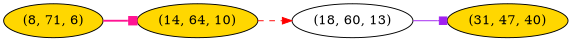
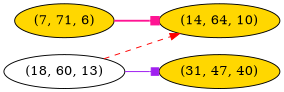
node "(8, 71, 6)": label "(8, 71, 6)" -> "(7, 71, 6)"
edge "(14, 64, 10)" -> "(18, 60, 13)": reversed
